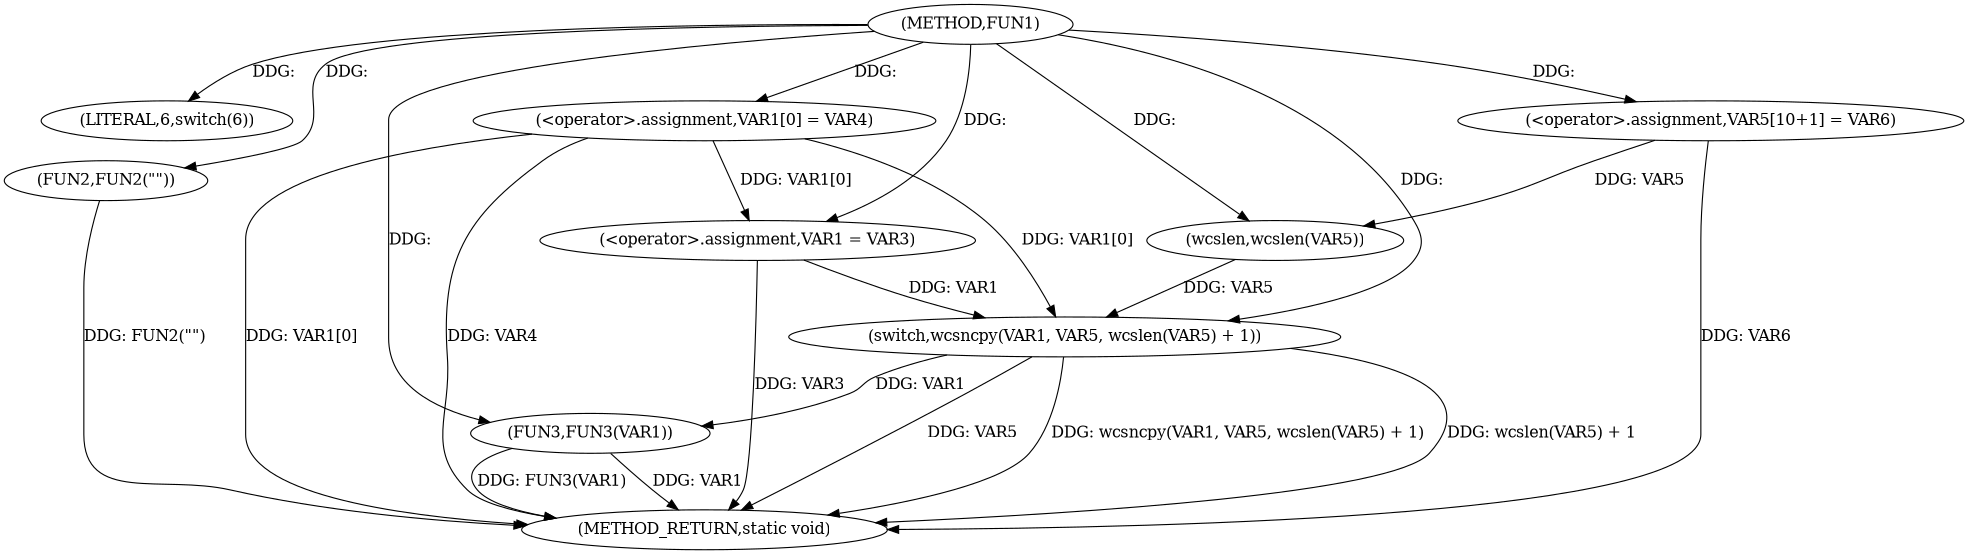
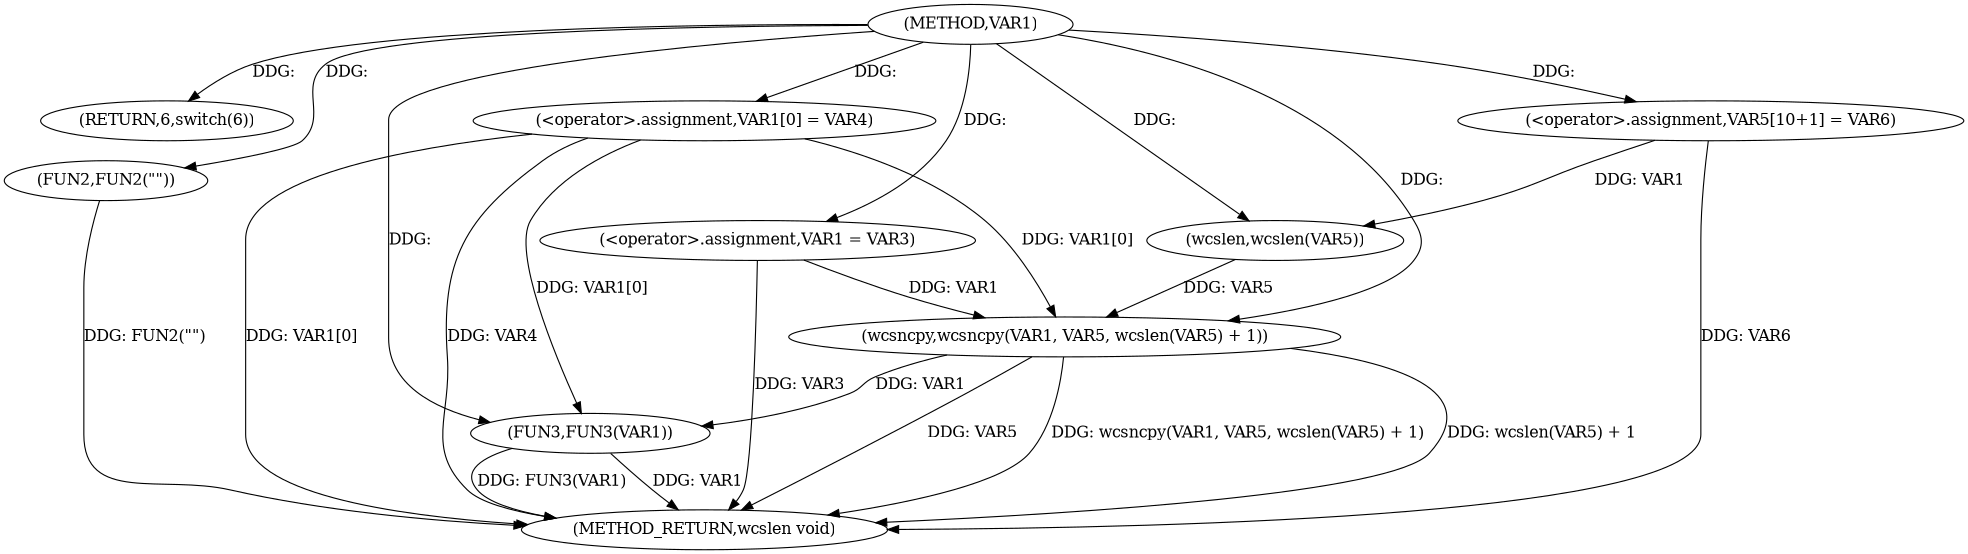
node "(METHOD,FUN1)": label "(METHOD,FUN1)" -> "(METHOD,VAR1)"
node "(LITERAL,6,switch(6))": label "(LITERAL,6,switch(6))" -> "(RETURN,6,switch(6))"
edge "(<operator>.assignment,VAR1[0] = VAR4)" -> "(<operator>.assignment,VAR1 = VAR3)": now "(<operator>.assignment,VAR1[0] = VAR4)" -> "(FUN3,FUN3(VAR1))"
edge "(<operator>.assignment,VAR5[10+1] = VAR6)" -> "(wcslen,wcslen(VAR5))": label "DDG: VAR5" -> "DDG: VAR1"
node "(switch,wcsncpy(VAR1, VAR5, wcslen(VAR5) + 1))": label "(switch,wcsncpy(VAR1, VAR5, wcslen(VAR5) + 1))" -> "(wcsncpy,wcsncpy(VAR1, VAR5, wcslen(VAR5) + 1))"
node "(METHOD_RETURN,static void)": label "(METHOD_RETURN,static void)" -> "(METHOD_RETURN,wcslen void)"
